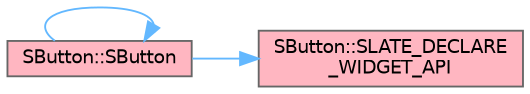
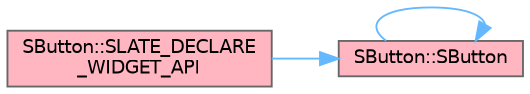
edge "SButton::SButton" -> "SButton::SLATE_DECLARE _WIDGET_API": reversed
